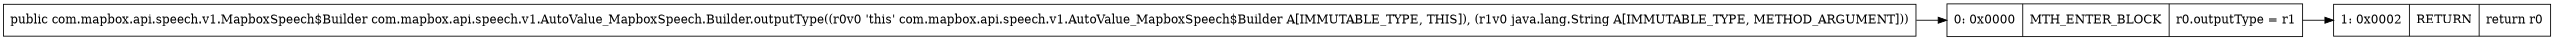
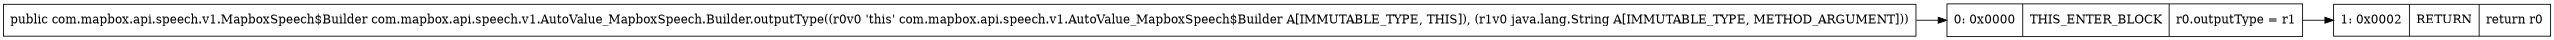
node "0: 0x0000": text "MTH_ENTER_BLOCK" -> "THIS_ENTER_BLOCK"
